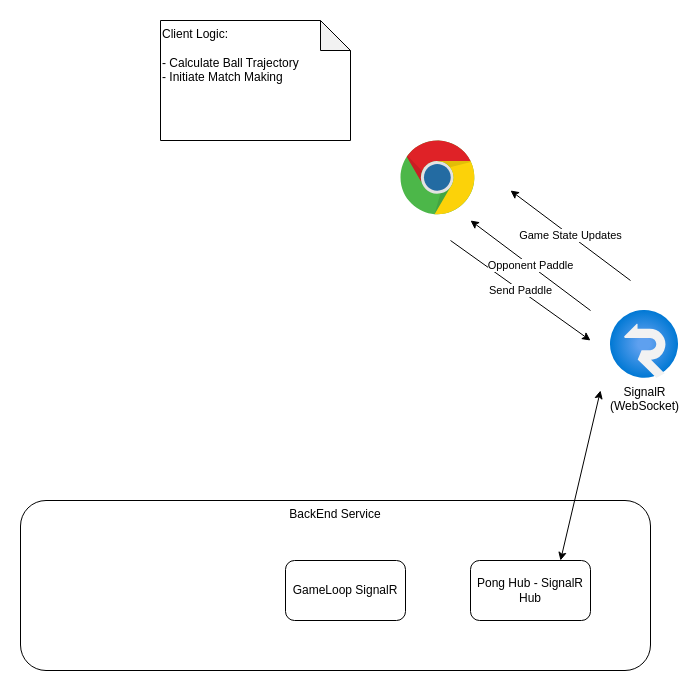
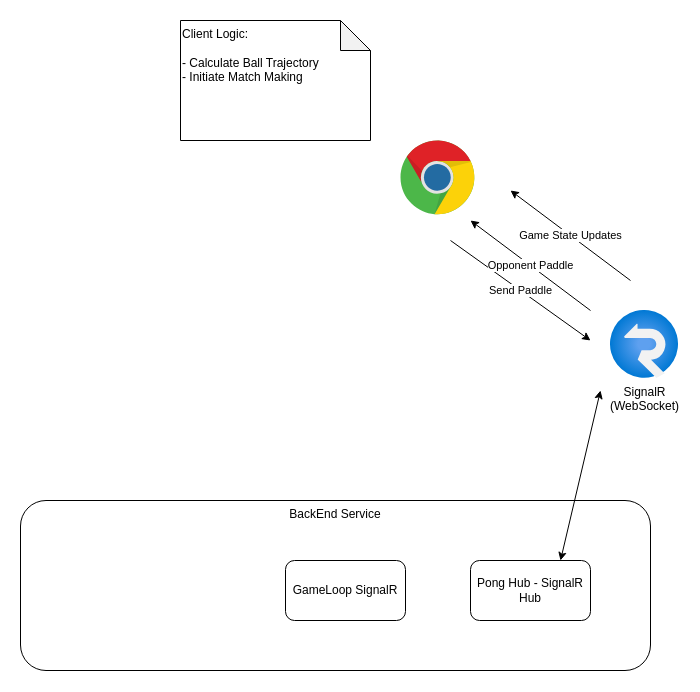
node "Client Logic: - Calculate Ball Trajectory - Initiate Match Making": moved (256, 81) -> (276, 81)
